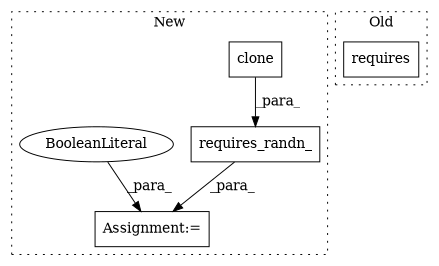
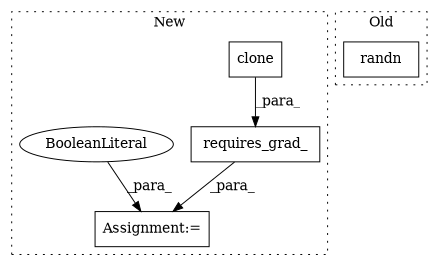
node "requires": label "requires" -> "randn"
node "requires_randn_": label "requires_randn_" -> "requires_grad_"
